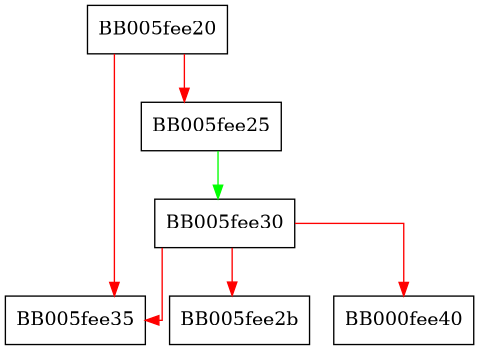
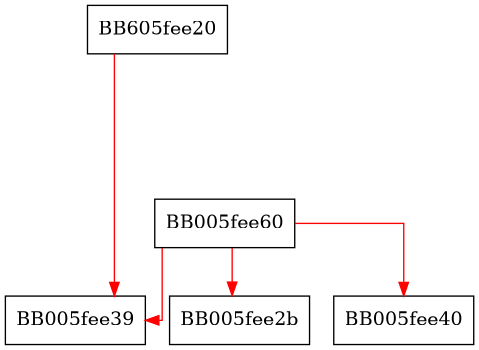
node "BB005fee20": label "BB005fee20" -> "BB605fee20"
node "BB005fee25": removed
node "BB005fee30": label "BB005fee30" -> "BB005fee60"
node "BB005fee35": label "BB005fee35" -> "BB005fee39"
node "BB000fee40": label "BB000fee40" -> "BB005fee40"
